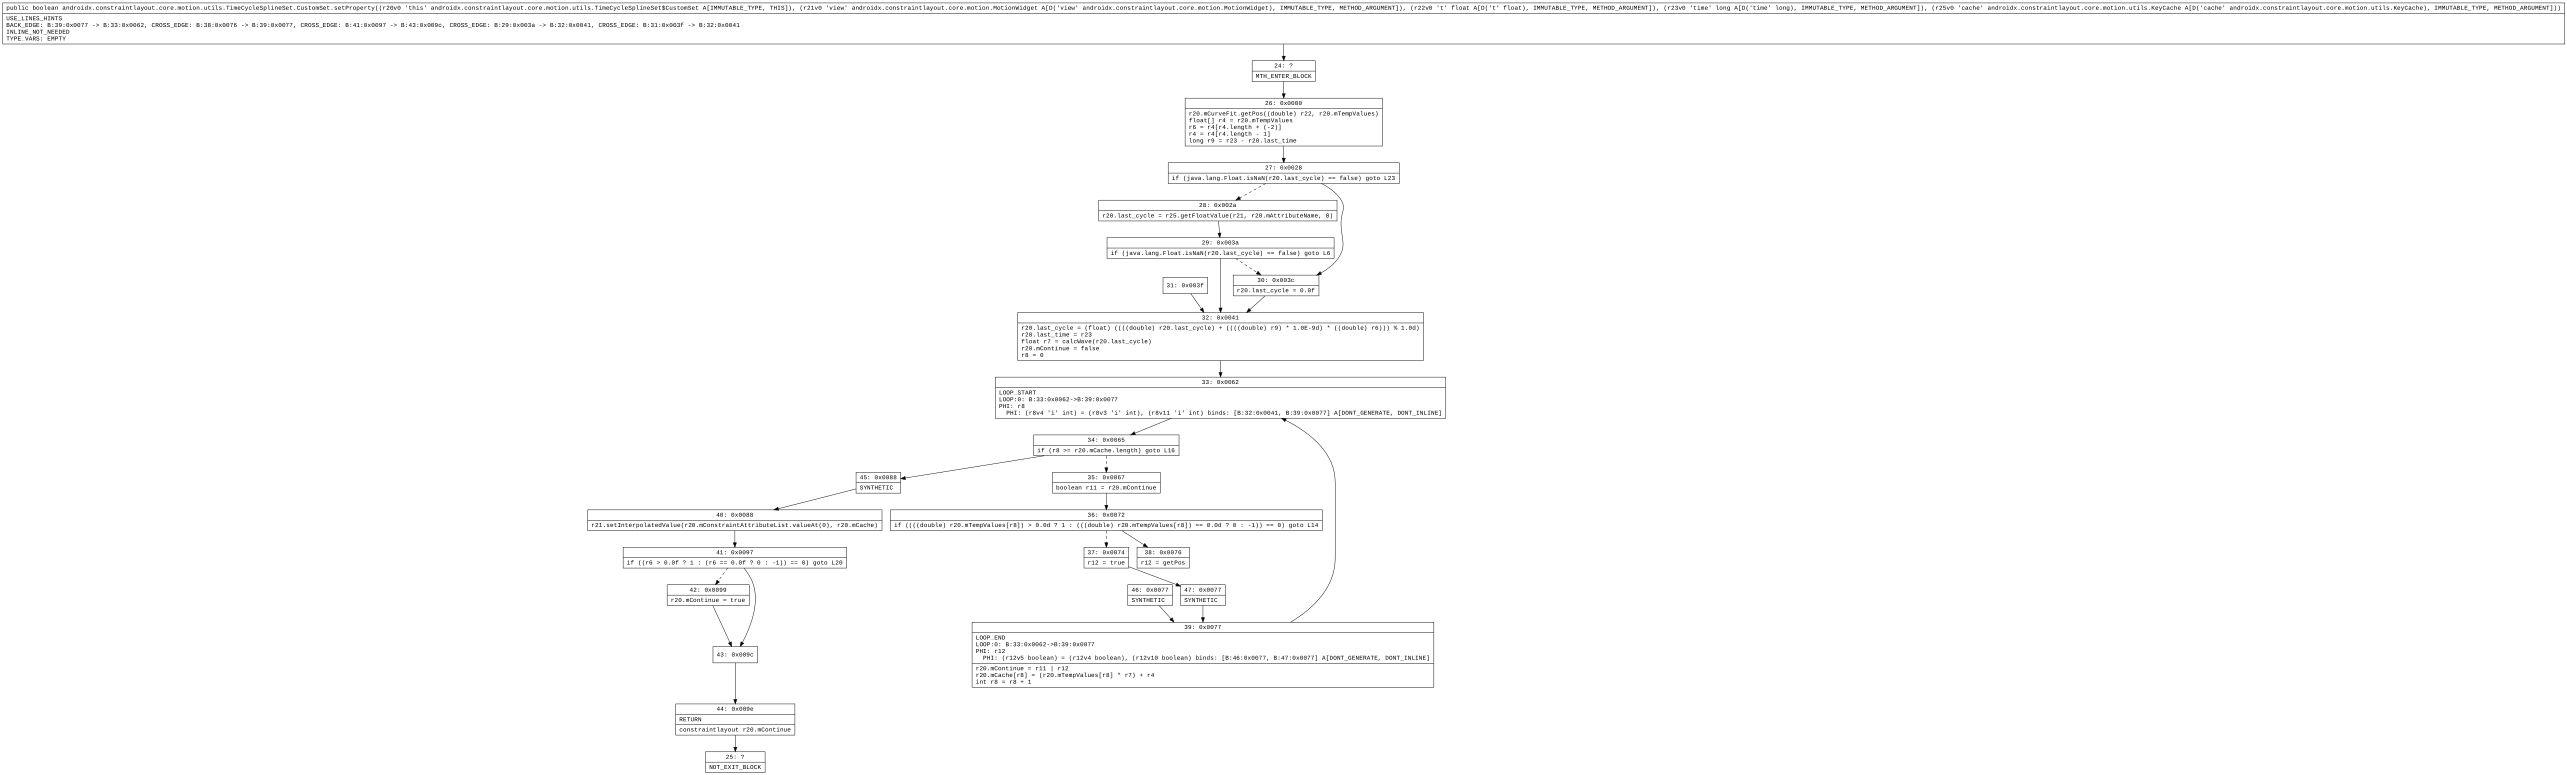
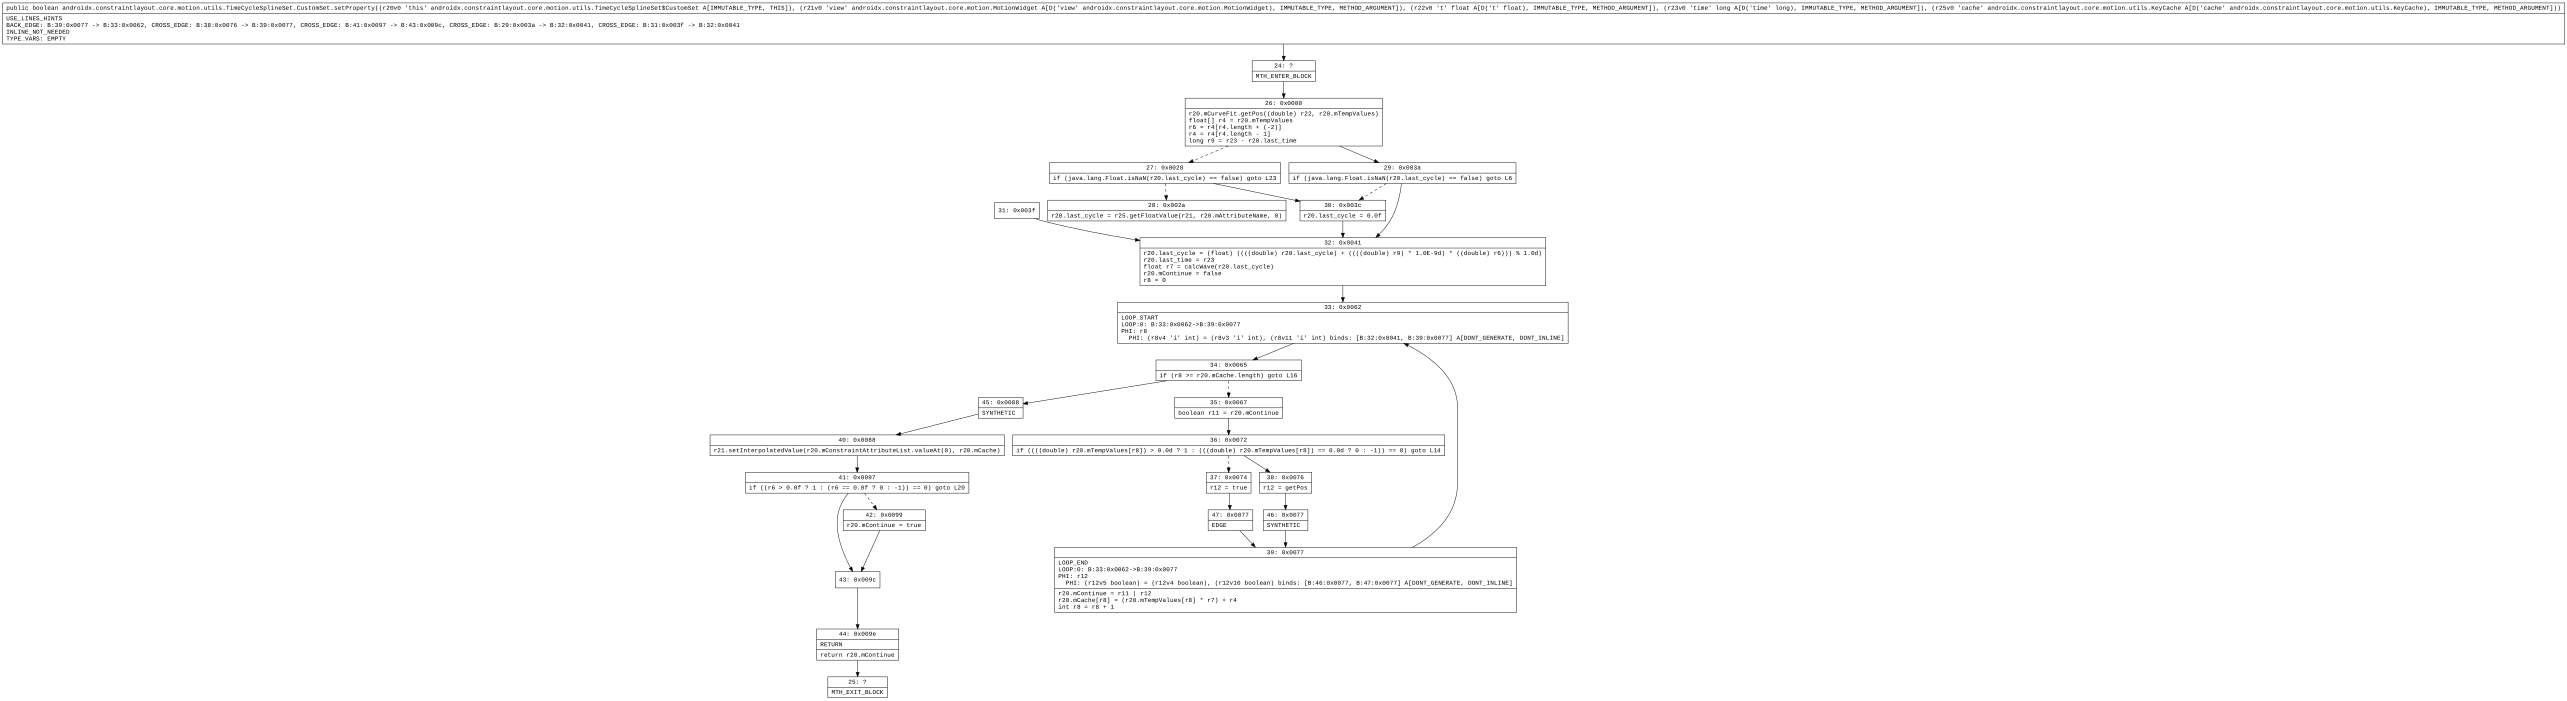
edge "26: 0x0000" -> "27: 0x0028": style solid -> dashed
edge "28: 0x002a" -> "29: 0x003a": now "26: 0x0000" -> "29: 0x003a"
edge "38: 0x0076" -> "46: 0x0077": added
node "47: 0x0077": text "SYNTHETIC" -> "EDGE"
node "44: 0x009e": text "constraintlayout r20.mContinue" -> "return r20.mContinue"
node "25: ?": text "NOT_EXIT_BLOCK" -> "MTH_EXIT_BLOCK"
